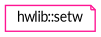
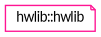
node "hwlib::setw": label "hwlib::setw" -> "hwlib::hwlib"
